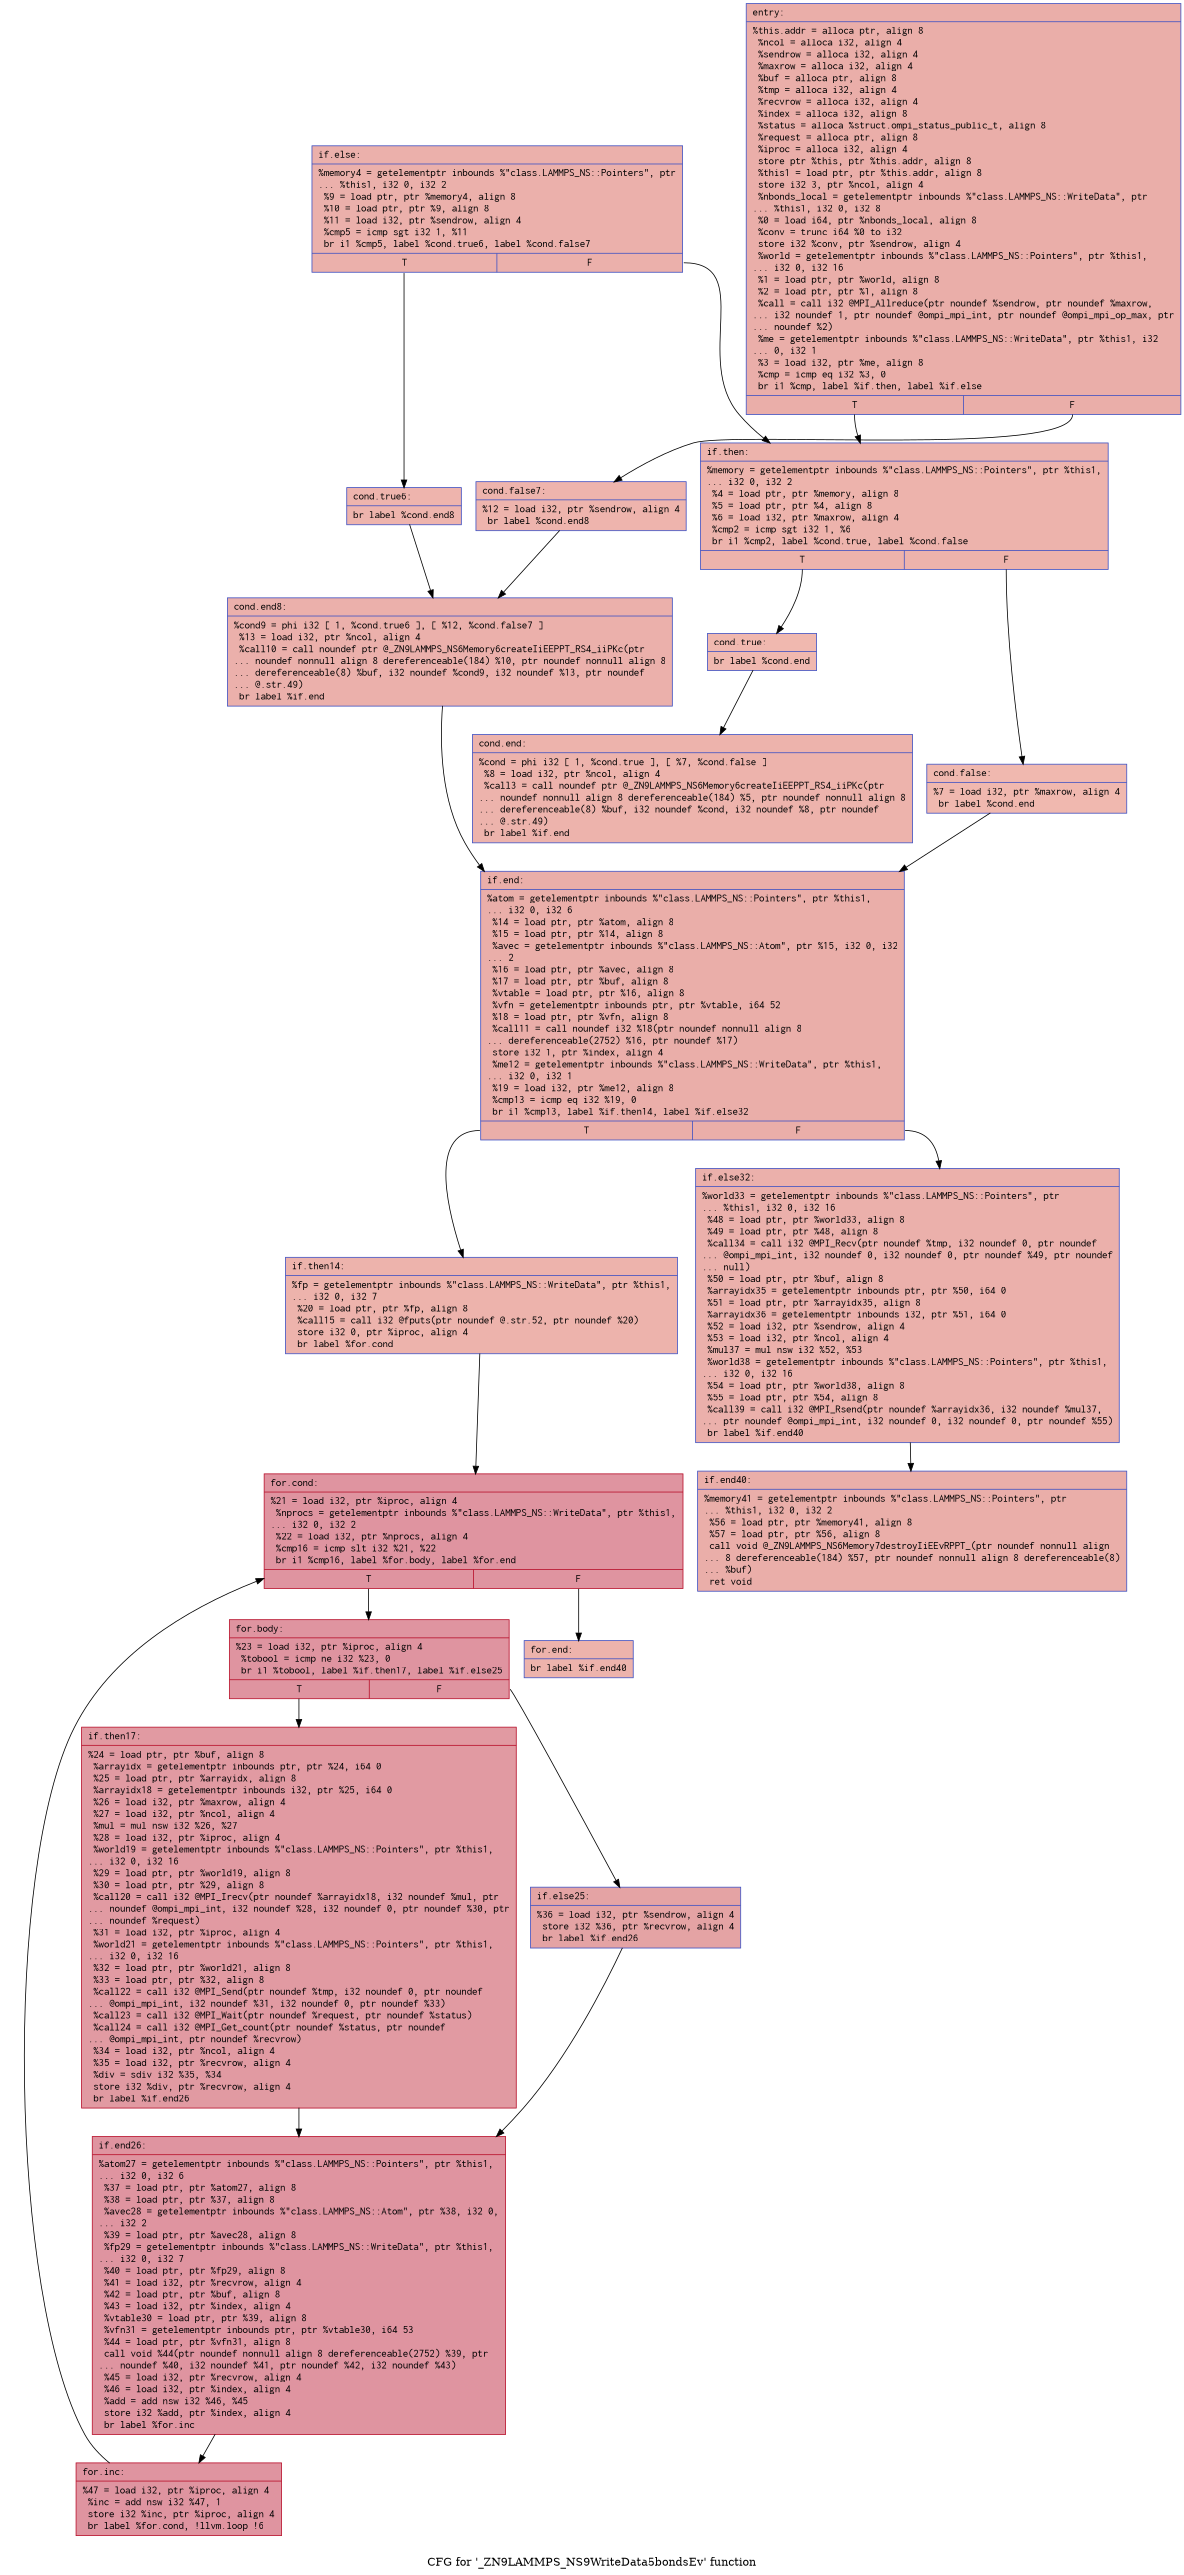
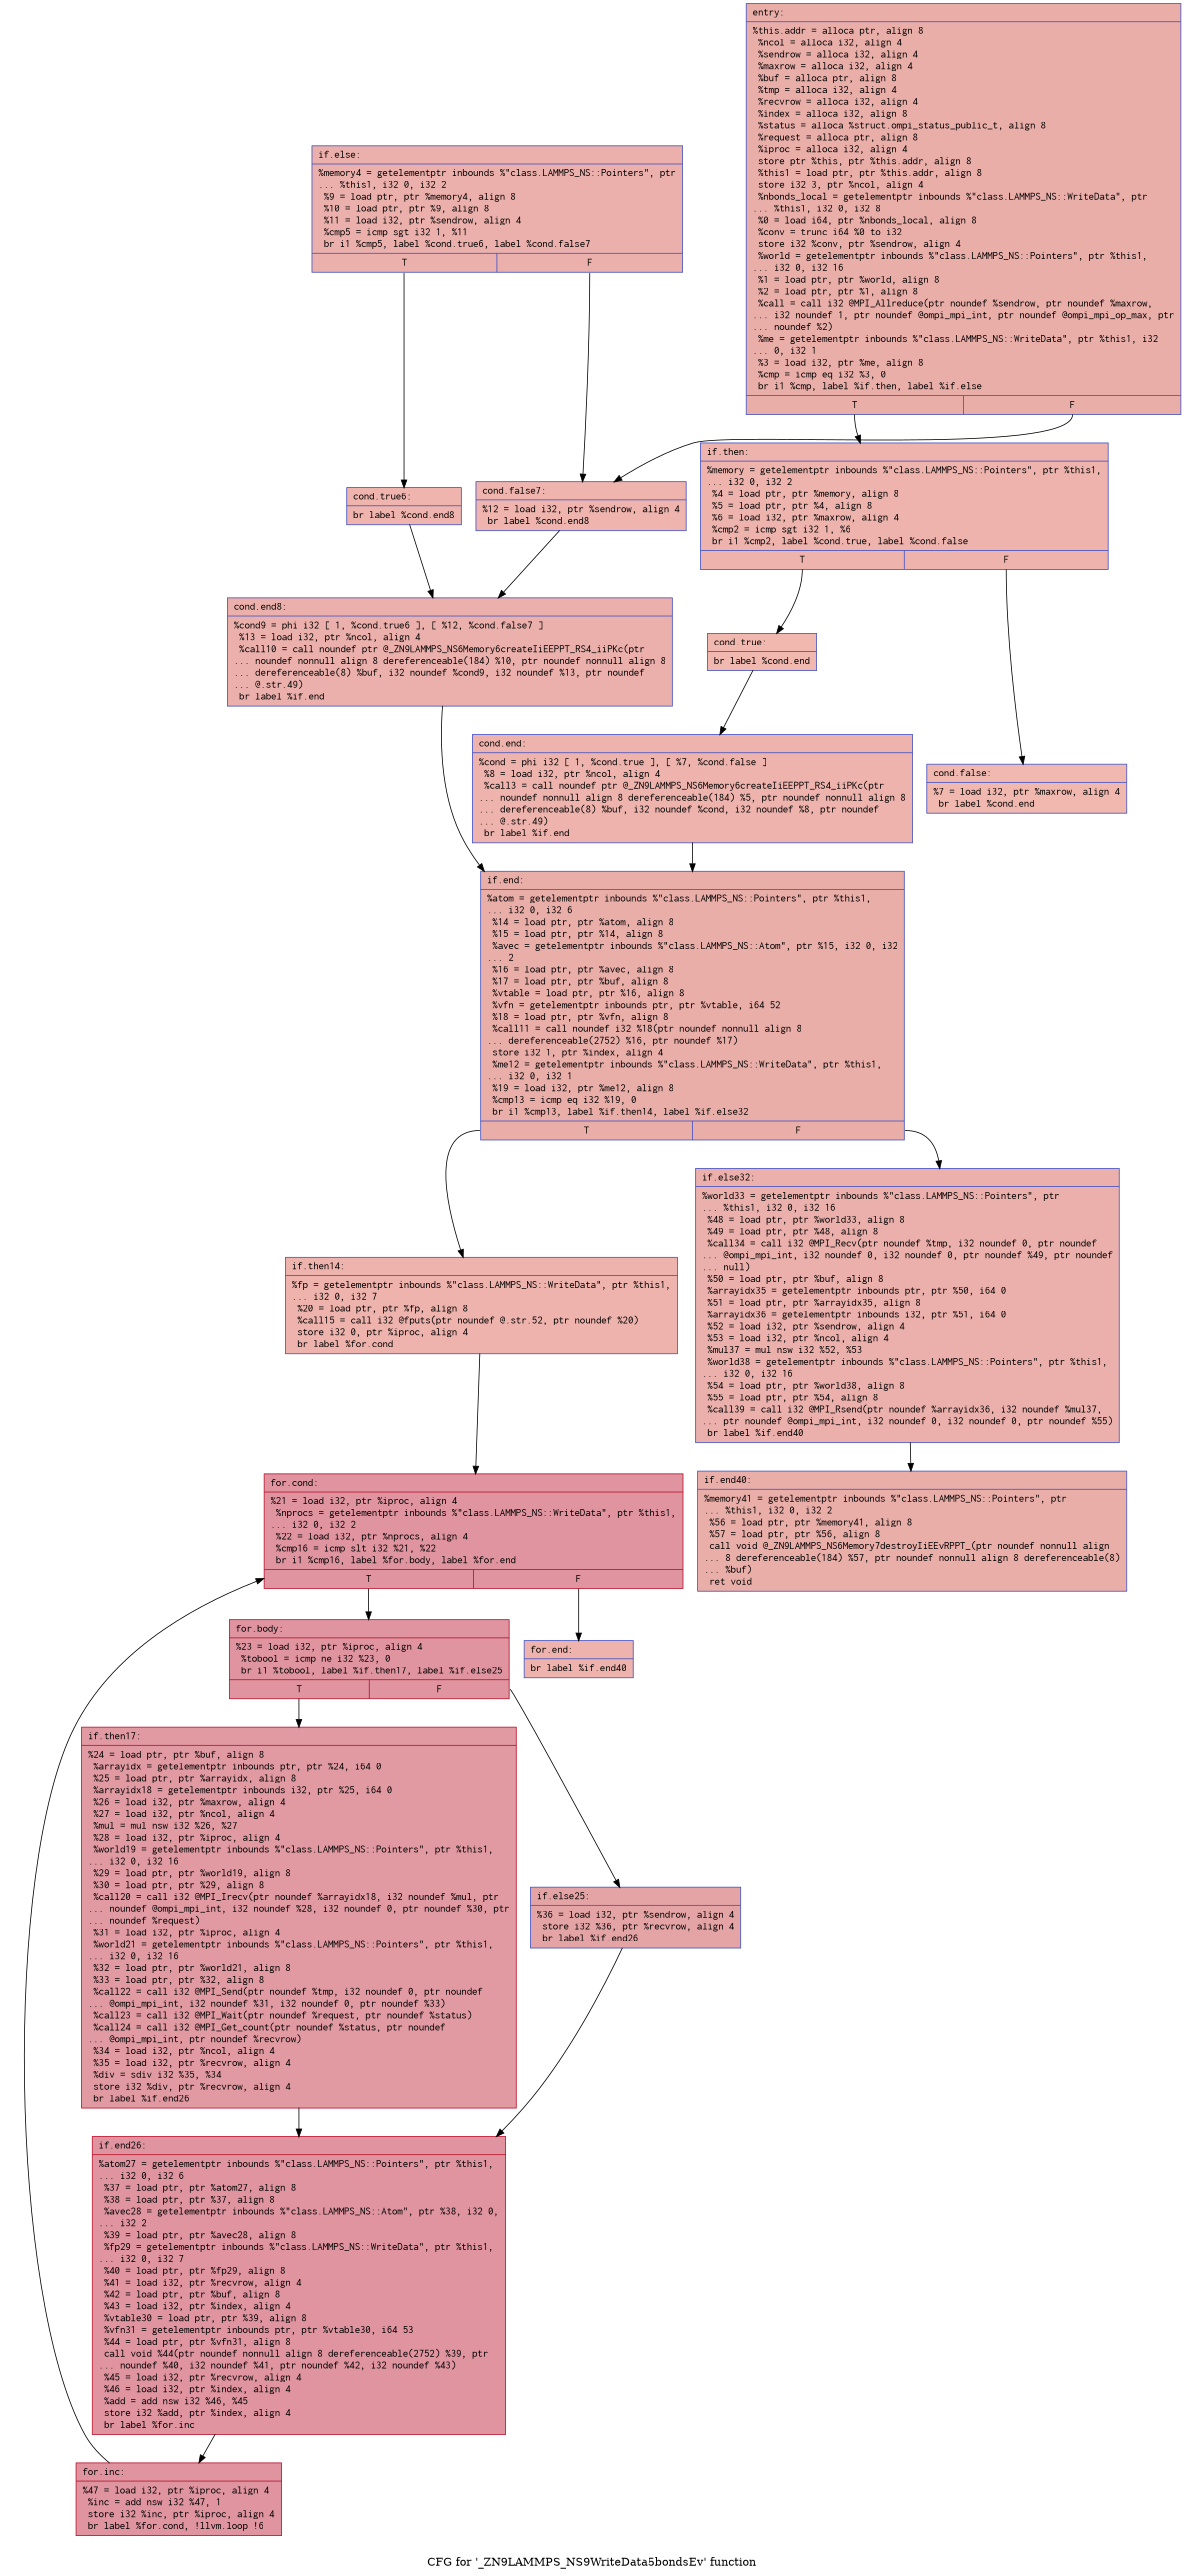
edge "if.else:" -> "if.then:": now "if.else:" -> "cond.false7:"
edge "cond.false:" -> "if.end:": now "cond.end:" -> "if.end:"
